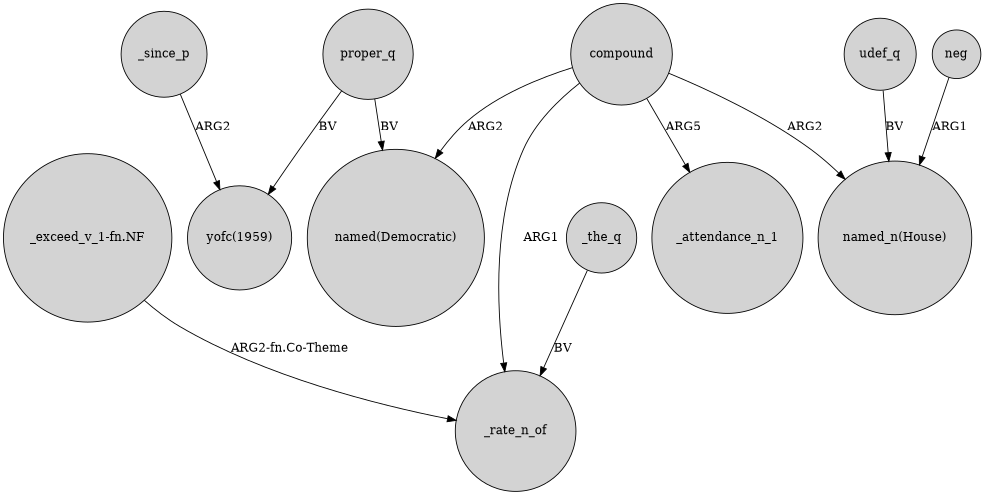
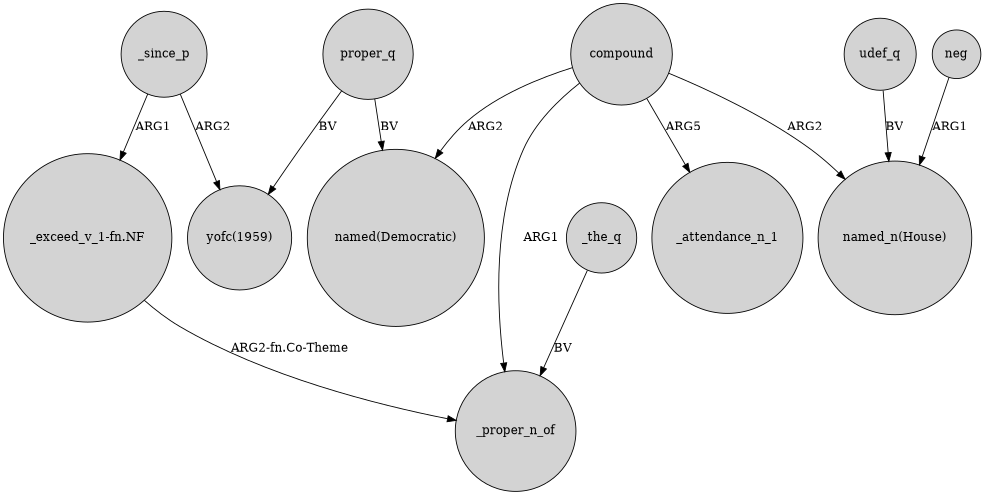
edge "_since_p" -> "_exceed_v_1-fn.NF": added, label "ARG1"
node "_rate_n_of": label "_rate_n_of" -> "_proper_n_of"
